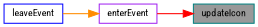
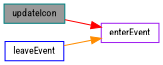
edge "enterEvent" -> "updateIcon": reversed
